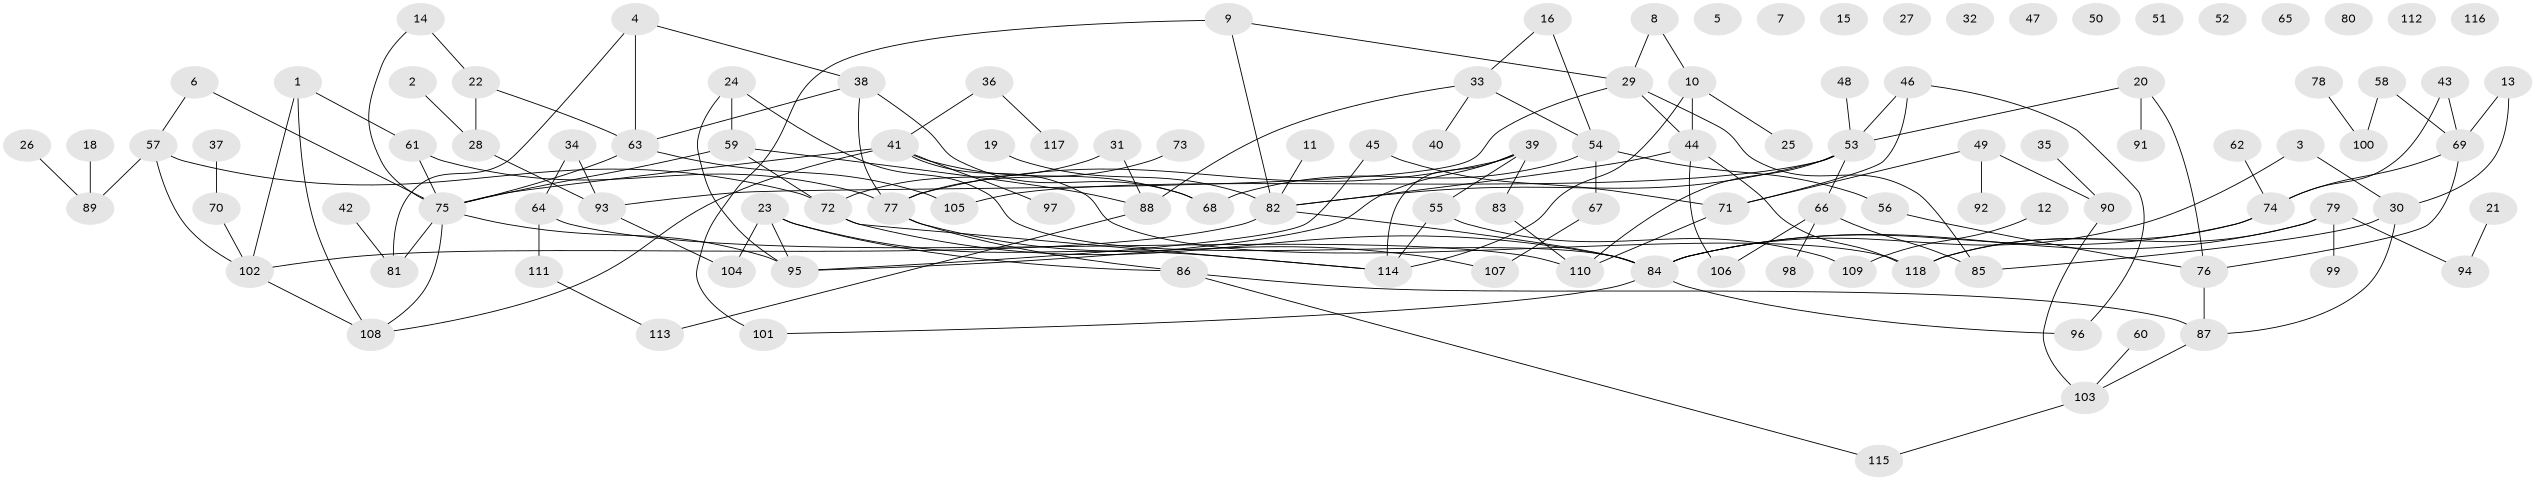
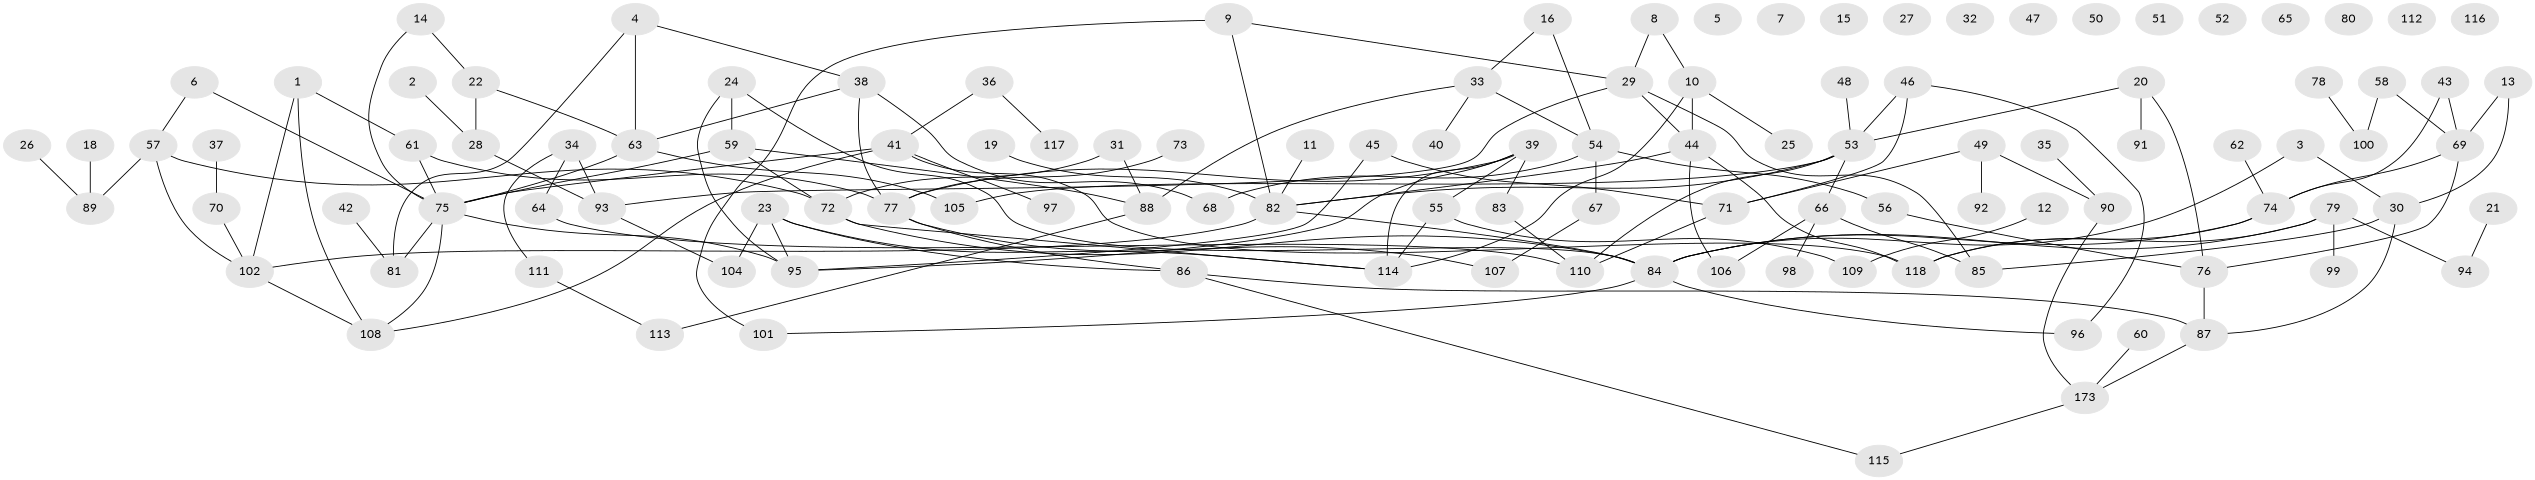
edge "41" -- "68": removed
edge "64" -- "111": now "34" -- "111"
node "103": label "103" -> "173"
